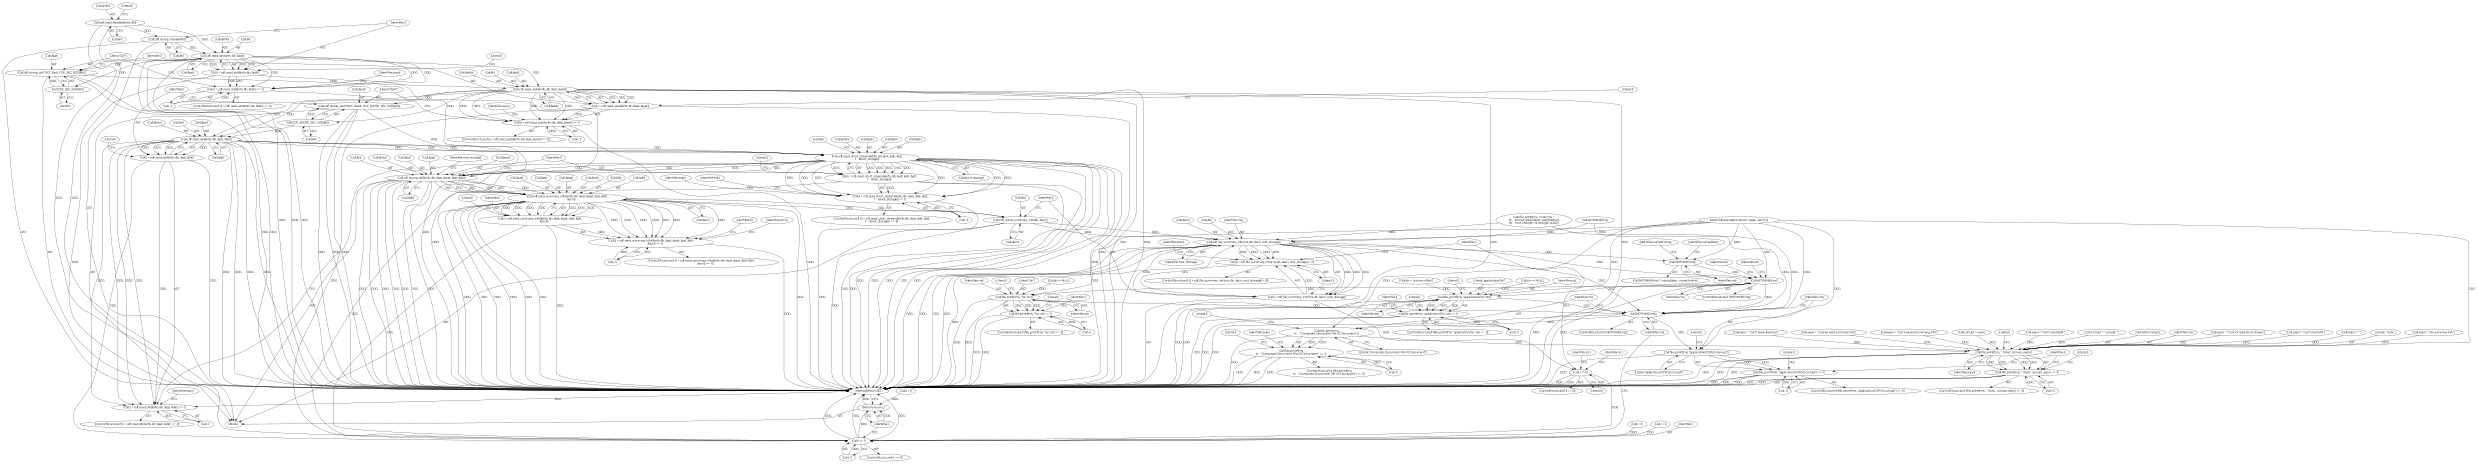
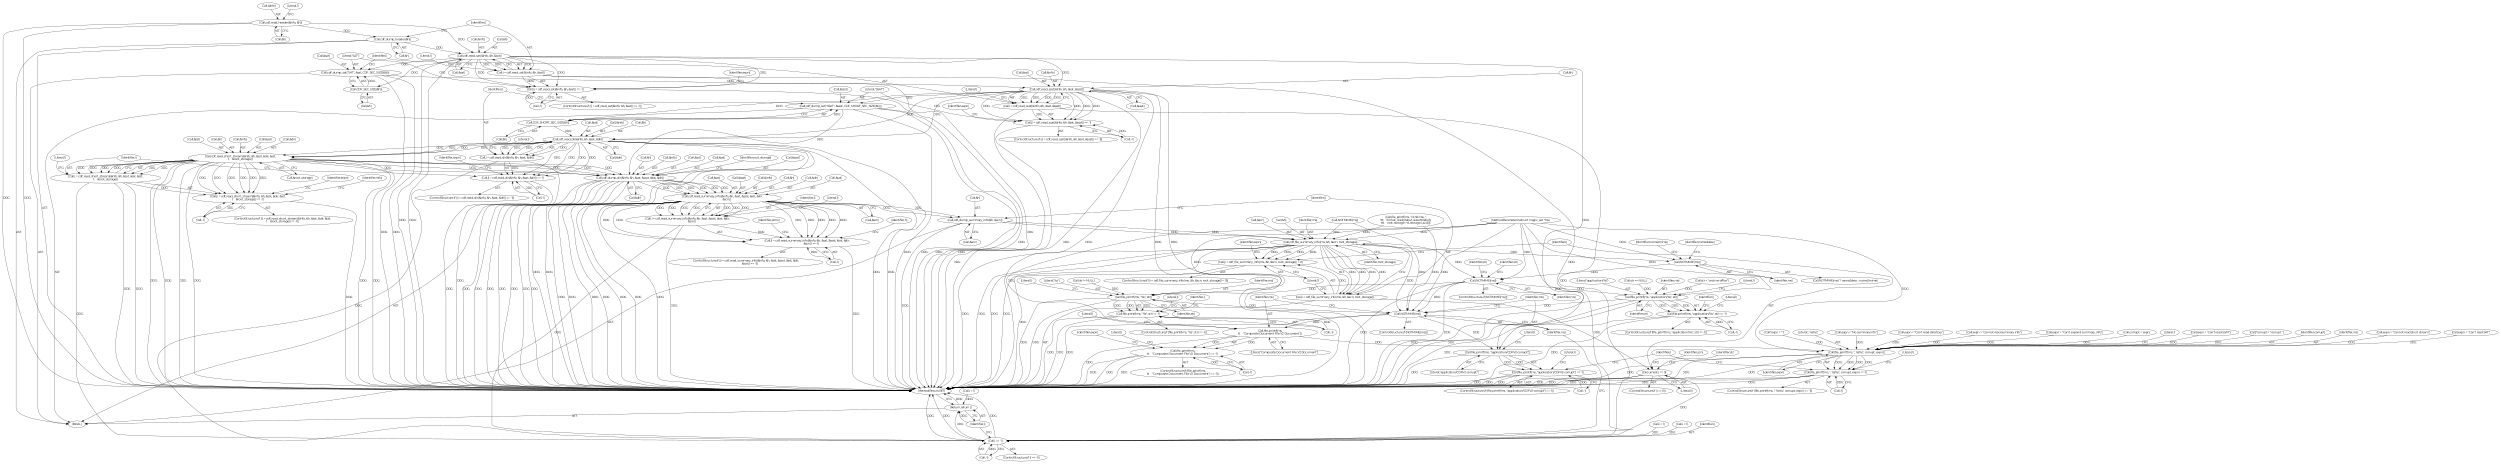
node "(Call,i == 0)": label "(Call,i == 0)" -> "(Document,i == 0)"
edge "(MethodReturn,RET)" -> "(Call,(i = cdf_read_dir(&info, &h, &sat, &dir)) == -1)": reversed
